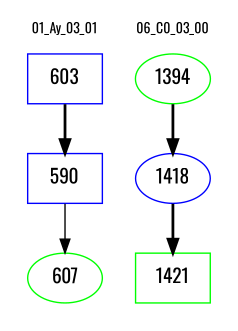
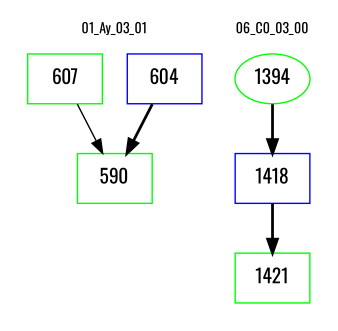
node "603": label "603" -> "604"
node "590": color blue -> green
node "1418": shape ellipse -> box
edge "590" -> "607": reversed
node "607": shape ellipse -> box
